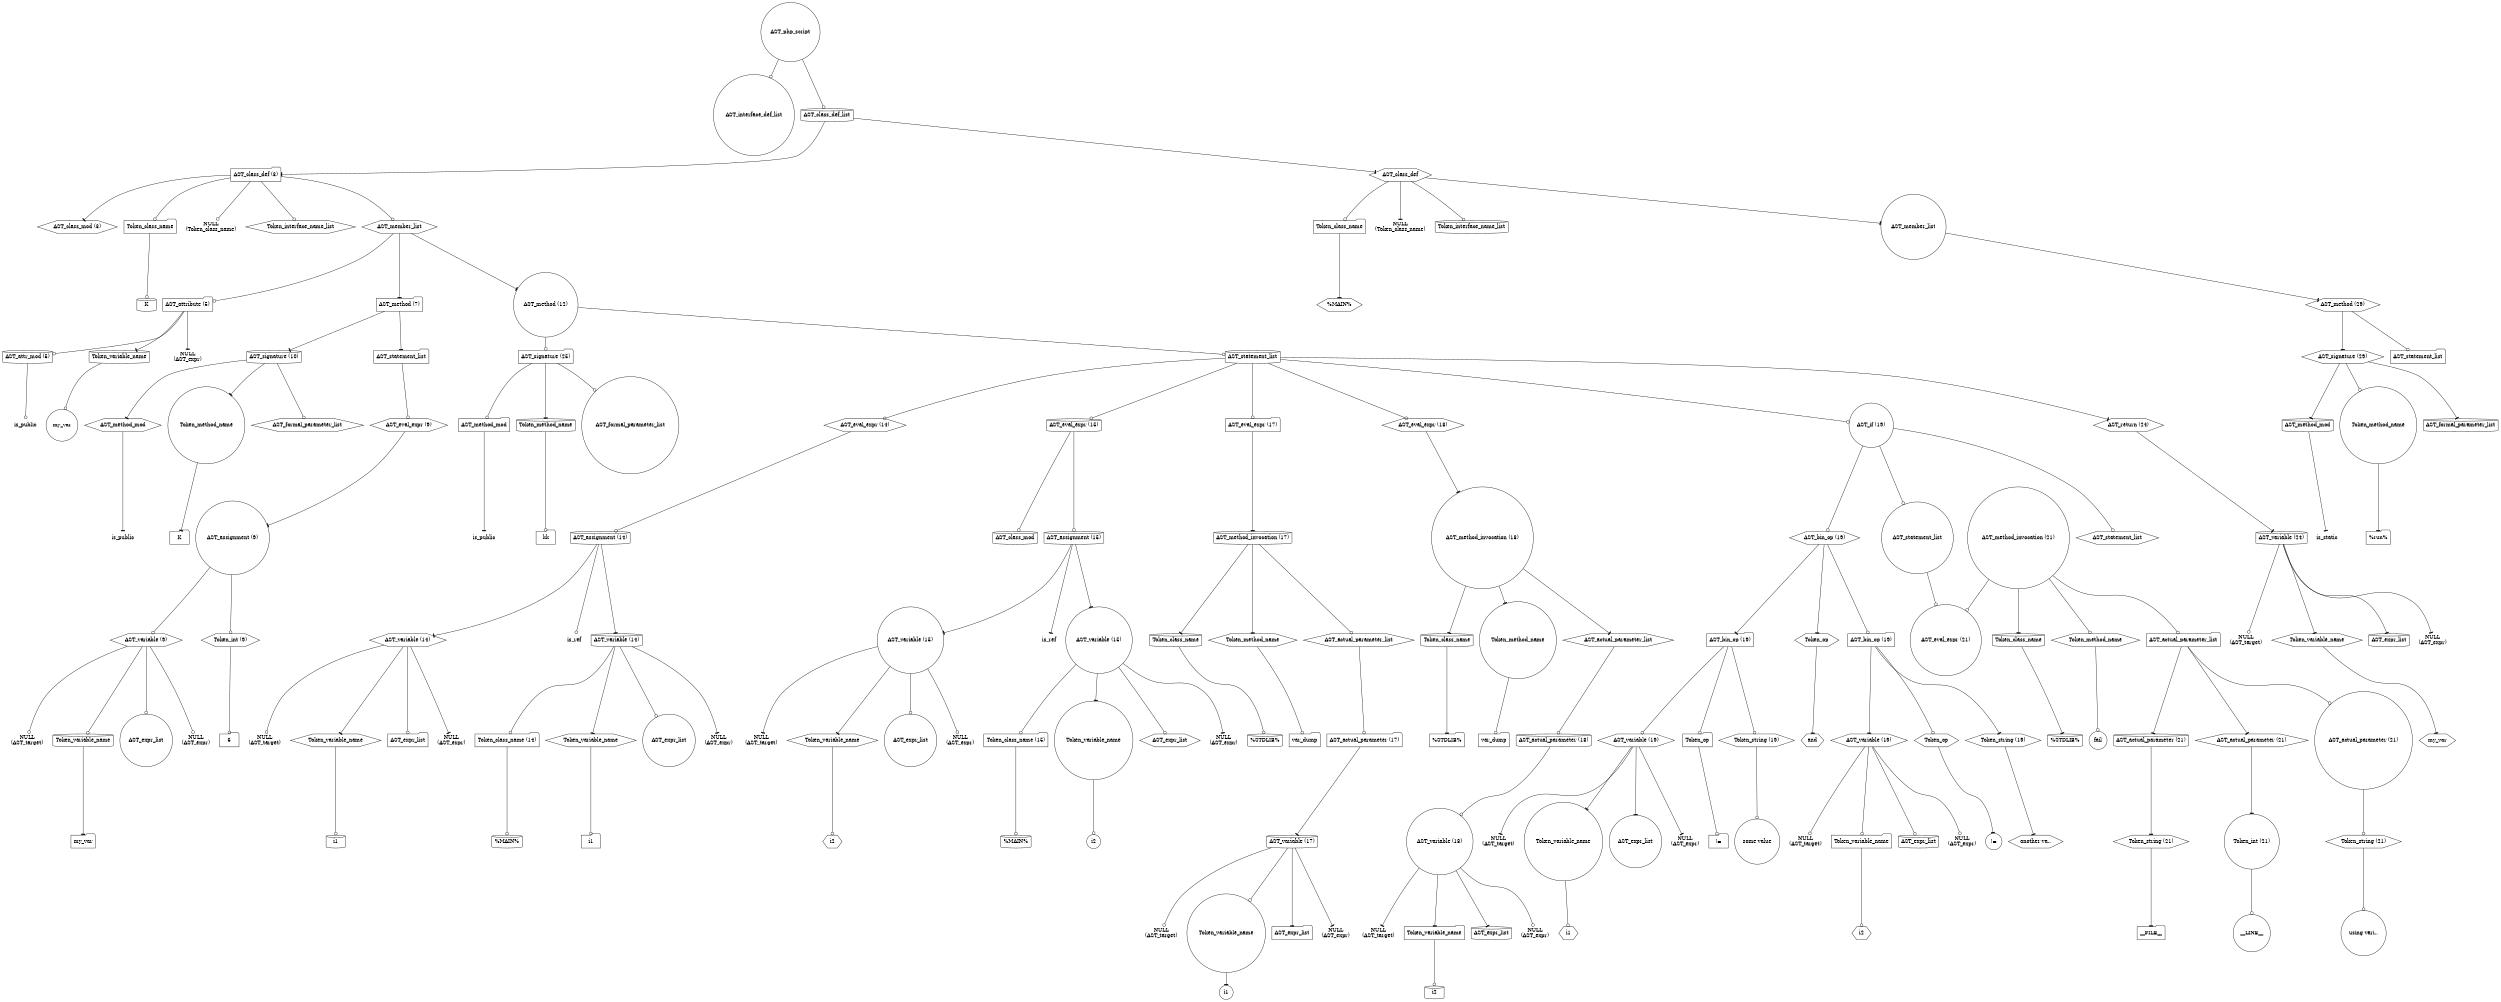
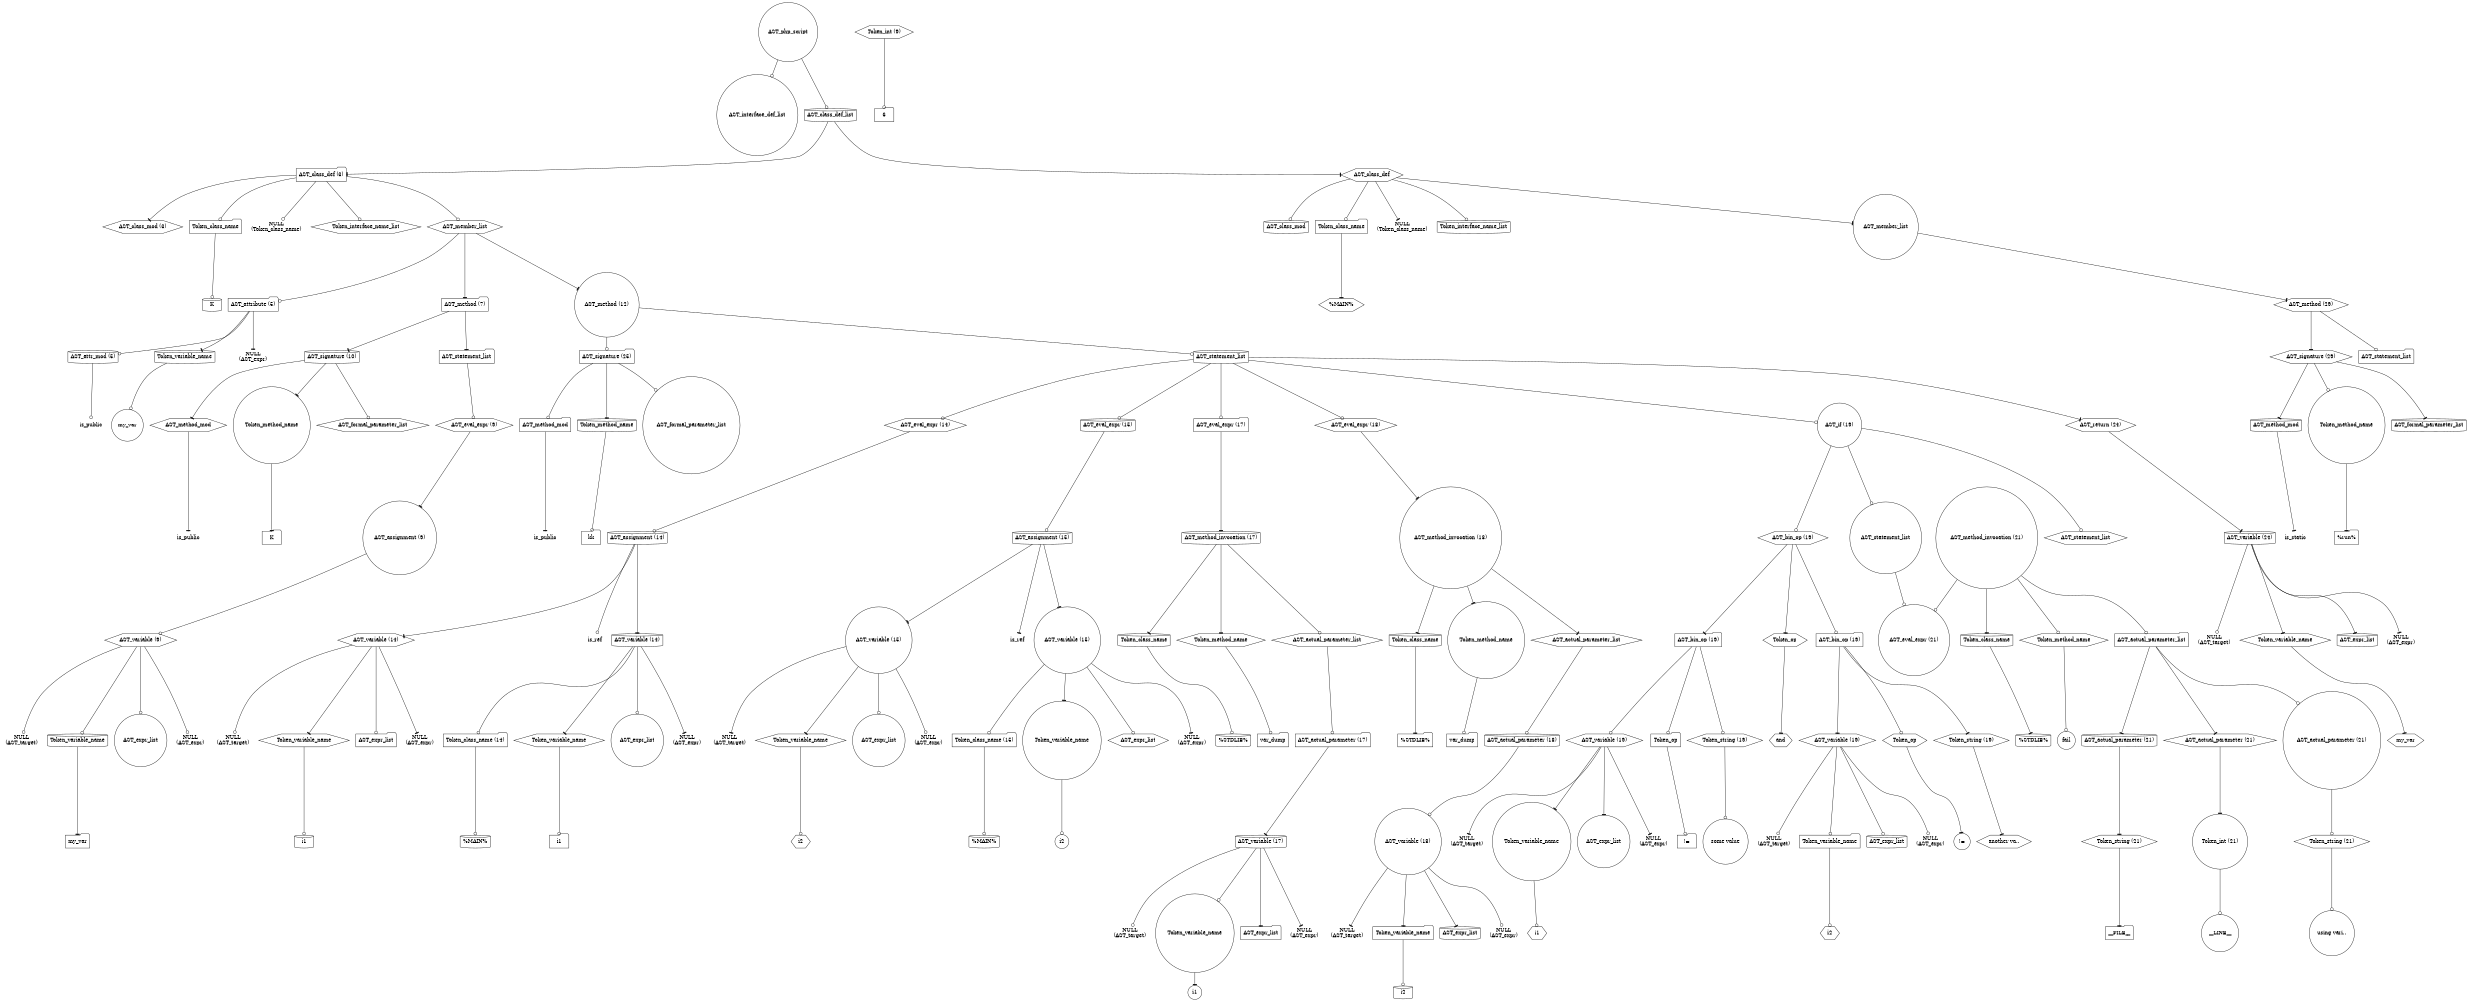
edge "AST_eval_expr (15)" -> "AST_class_mod": now "AST_class_def" -> "AST_class_mod"
edge "AST_assignment (9)" -> "Token_int (9)": removed
